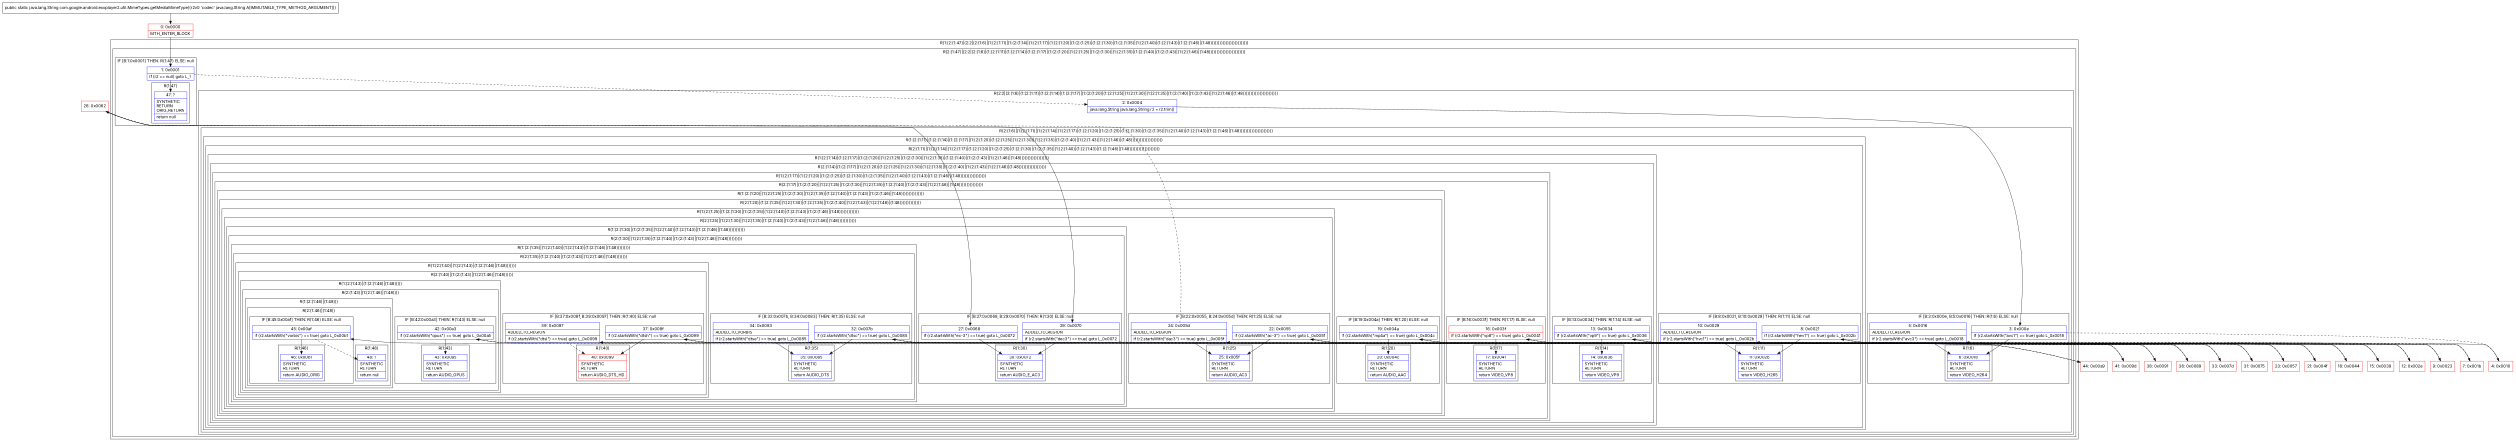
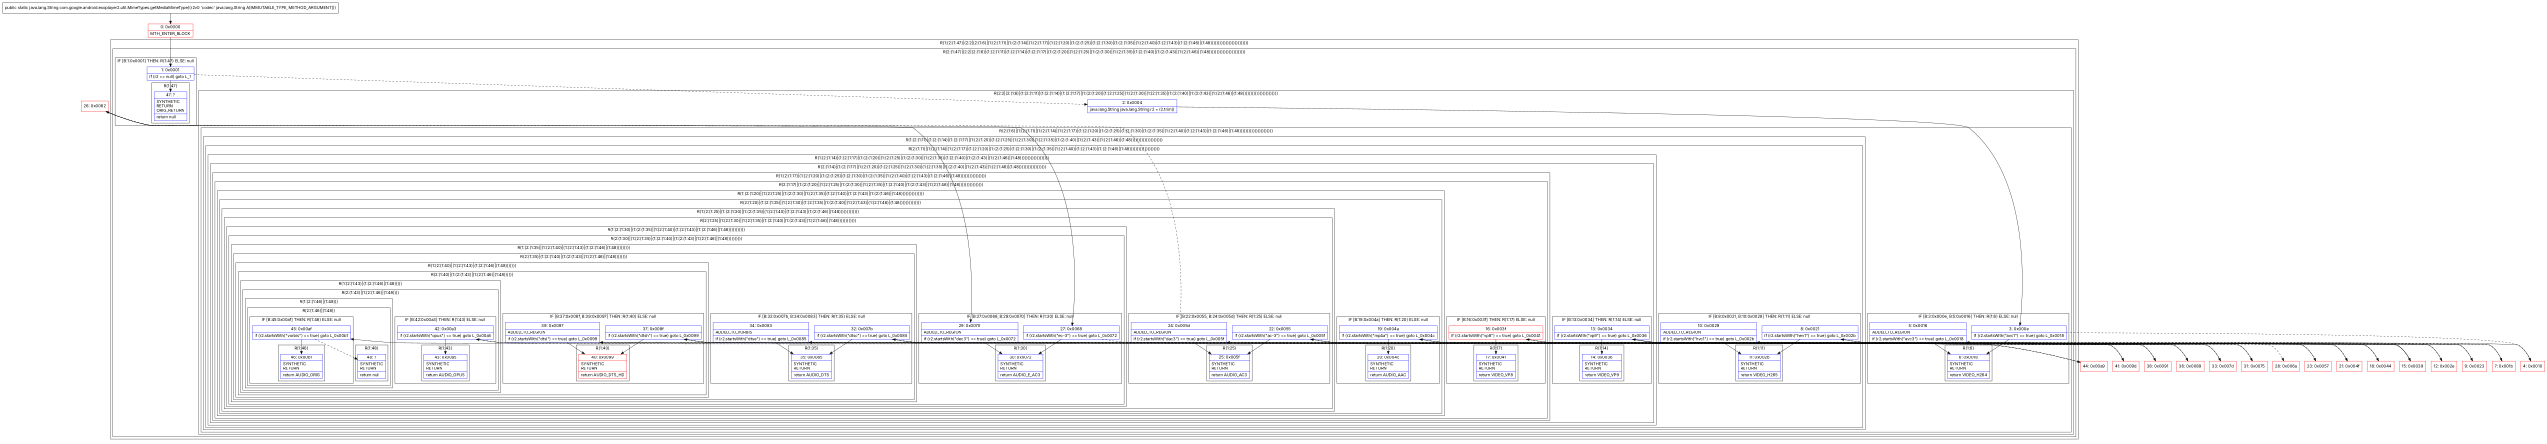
edge "13: 0x0034" -> "15: 0x0039": style dashed -> solid
edge "39: 0x0097" -> "40: 0x0099": style dashed -> solid
node "28: 0x006a": added
